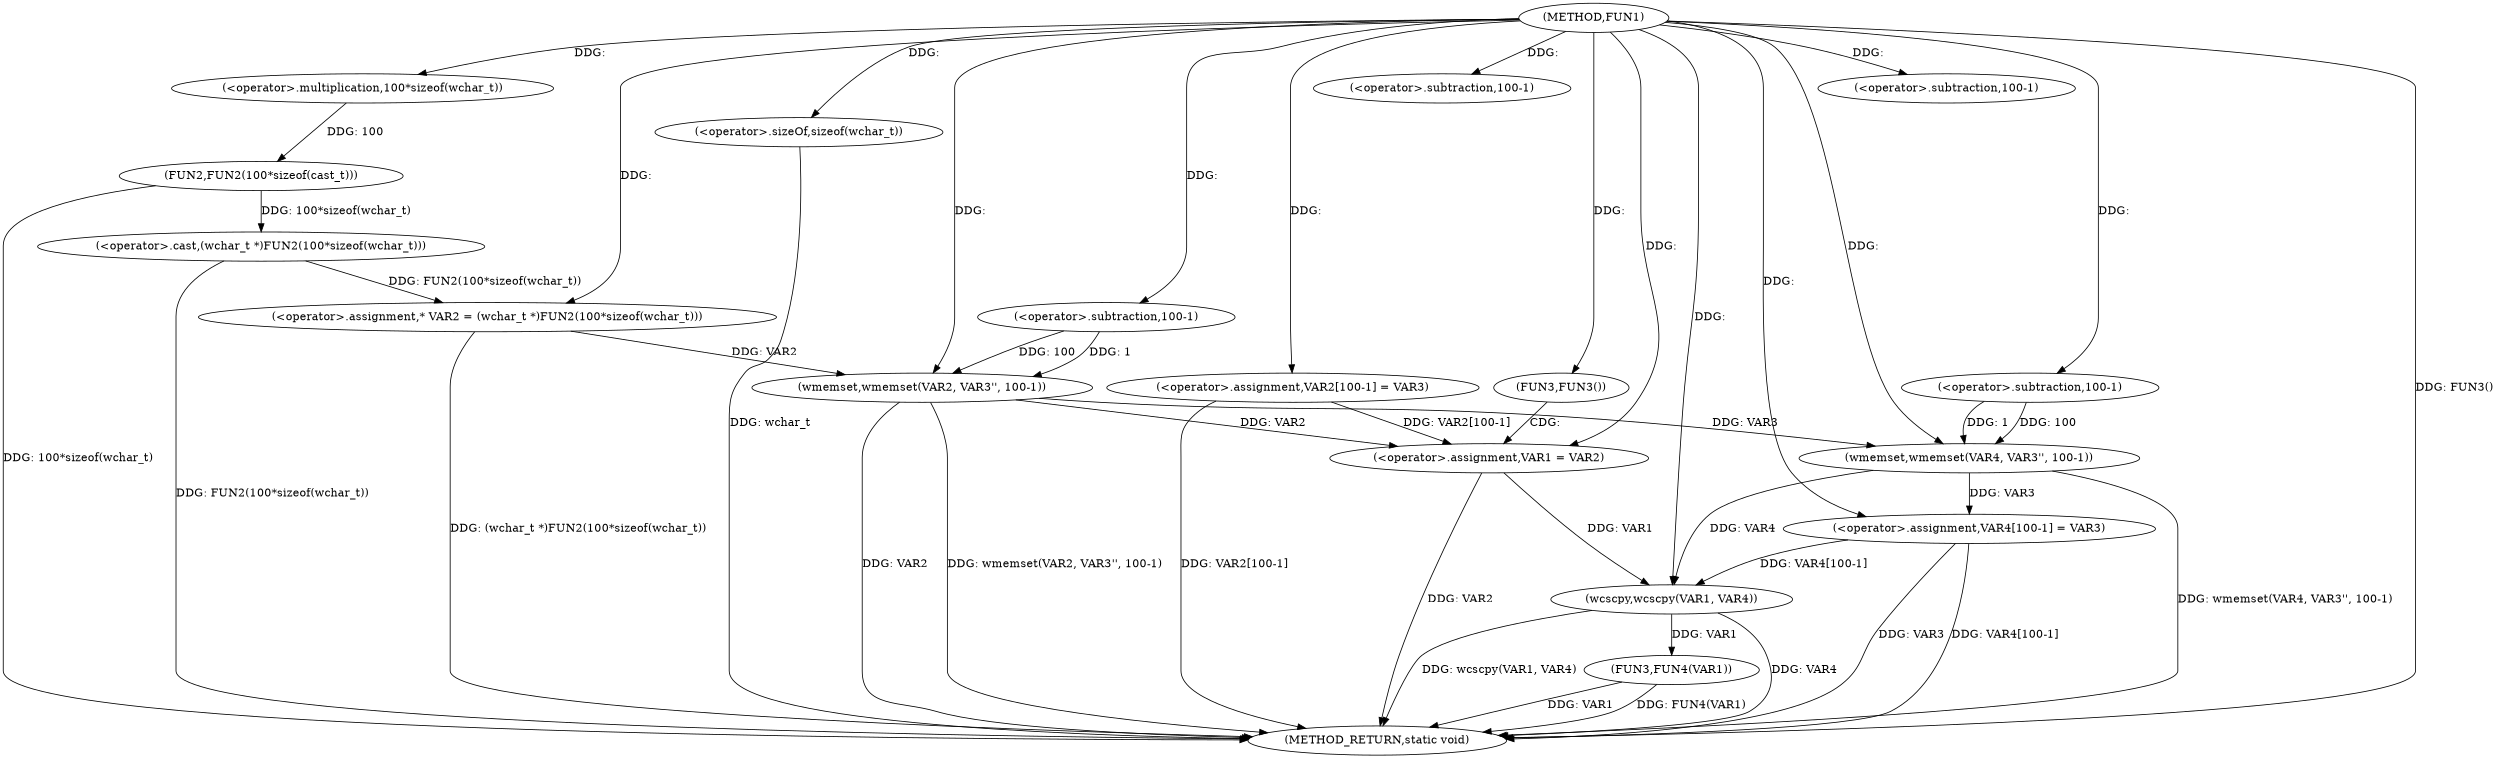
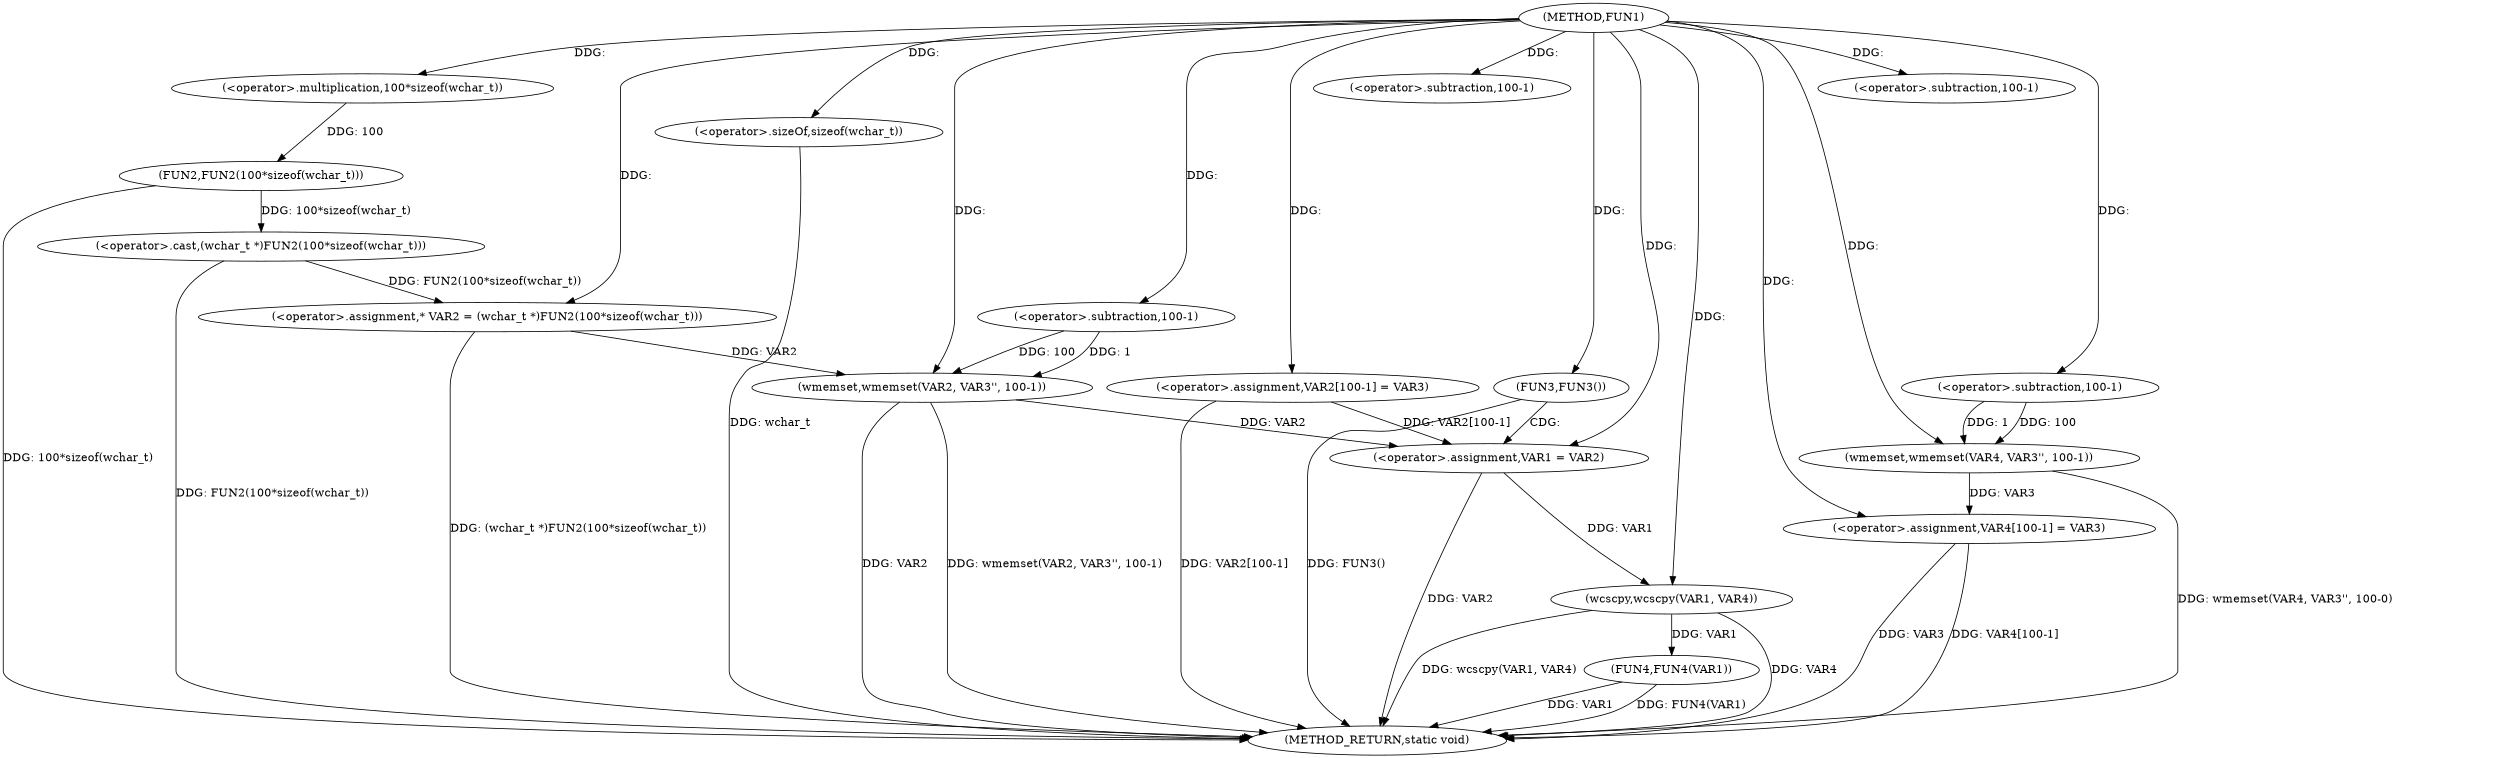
node "(FUN2,FUN2(100*sizeof(cast_t)))": label "(FUN2,FUN2(100*sizeof(cast_t)))" -> "(FUN2,FUN2(100*sizeof(wchar_t)))"
edge "(wmemset,wmemset(VAR2, VAR3'', 100-1))" -> "(wmemset,wmemset(VAR4, VAR3'', 100-1))": removed, label "DDG: VAR3"
edge "(METHOD,FUN1)" -> "(METHOD_RETURN,static void)": now "(FUN3,FUN3())" -> "(METHOD_RETURN,static void)"
edge "(wmemset,wmemset(VAR4, VAR3'', 100-1))" -> "(wcscpy,wcscpy(VAR1, VAR4))": removed, label "DDG: VAR4"
edge "(<operator>.assignment,VAR4[100-1] = VAR3)" -> "(wcscpy,wcscpy(VAR1, VAR4))": removed, label "DDG: VAR4[100-1]"
edge "(wmemset,wmemset(VAR4, VAR3'', 100-1))" -> "(METHOD_RETURN,static void)": label "DDG: wmemset(VAR4, VAR3'', 100-1)" -> "DDG: wmemset(VAR4, VAR3'', 100-0)"
node "(FUN3,FUN4(VAR1))": label "(FUN3,FUN4(VAR1))" -> "(FUN4,FUN4(VAR1))"
